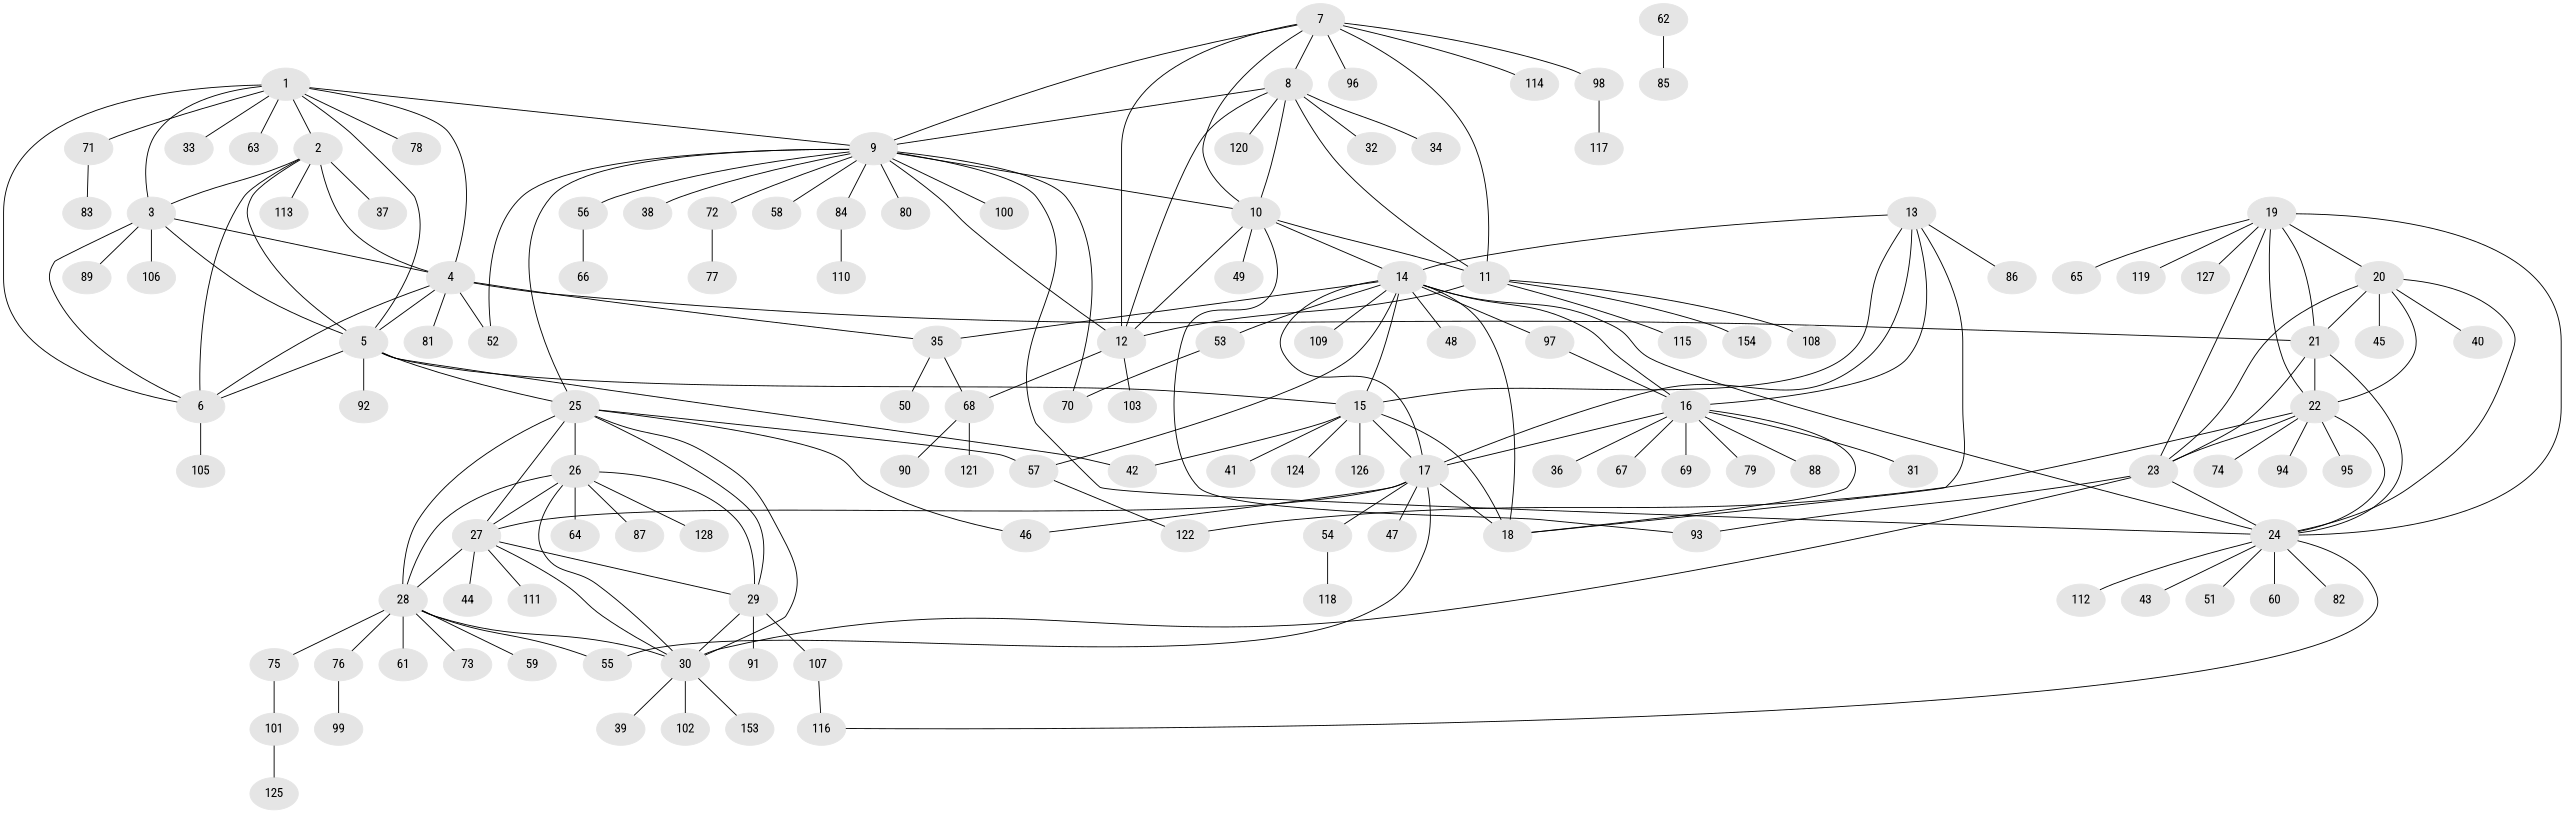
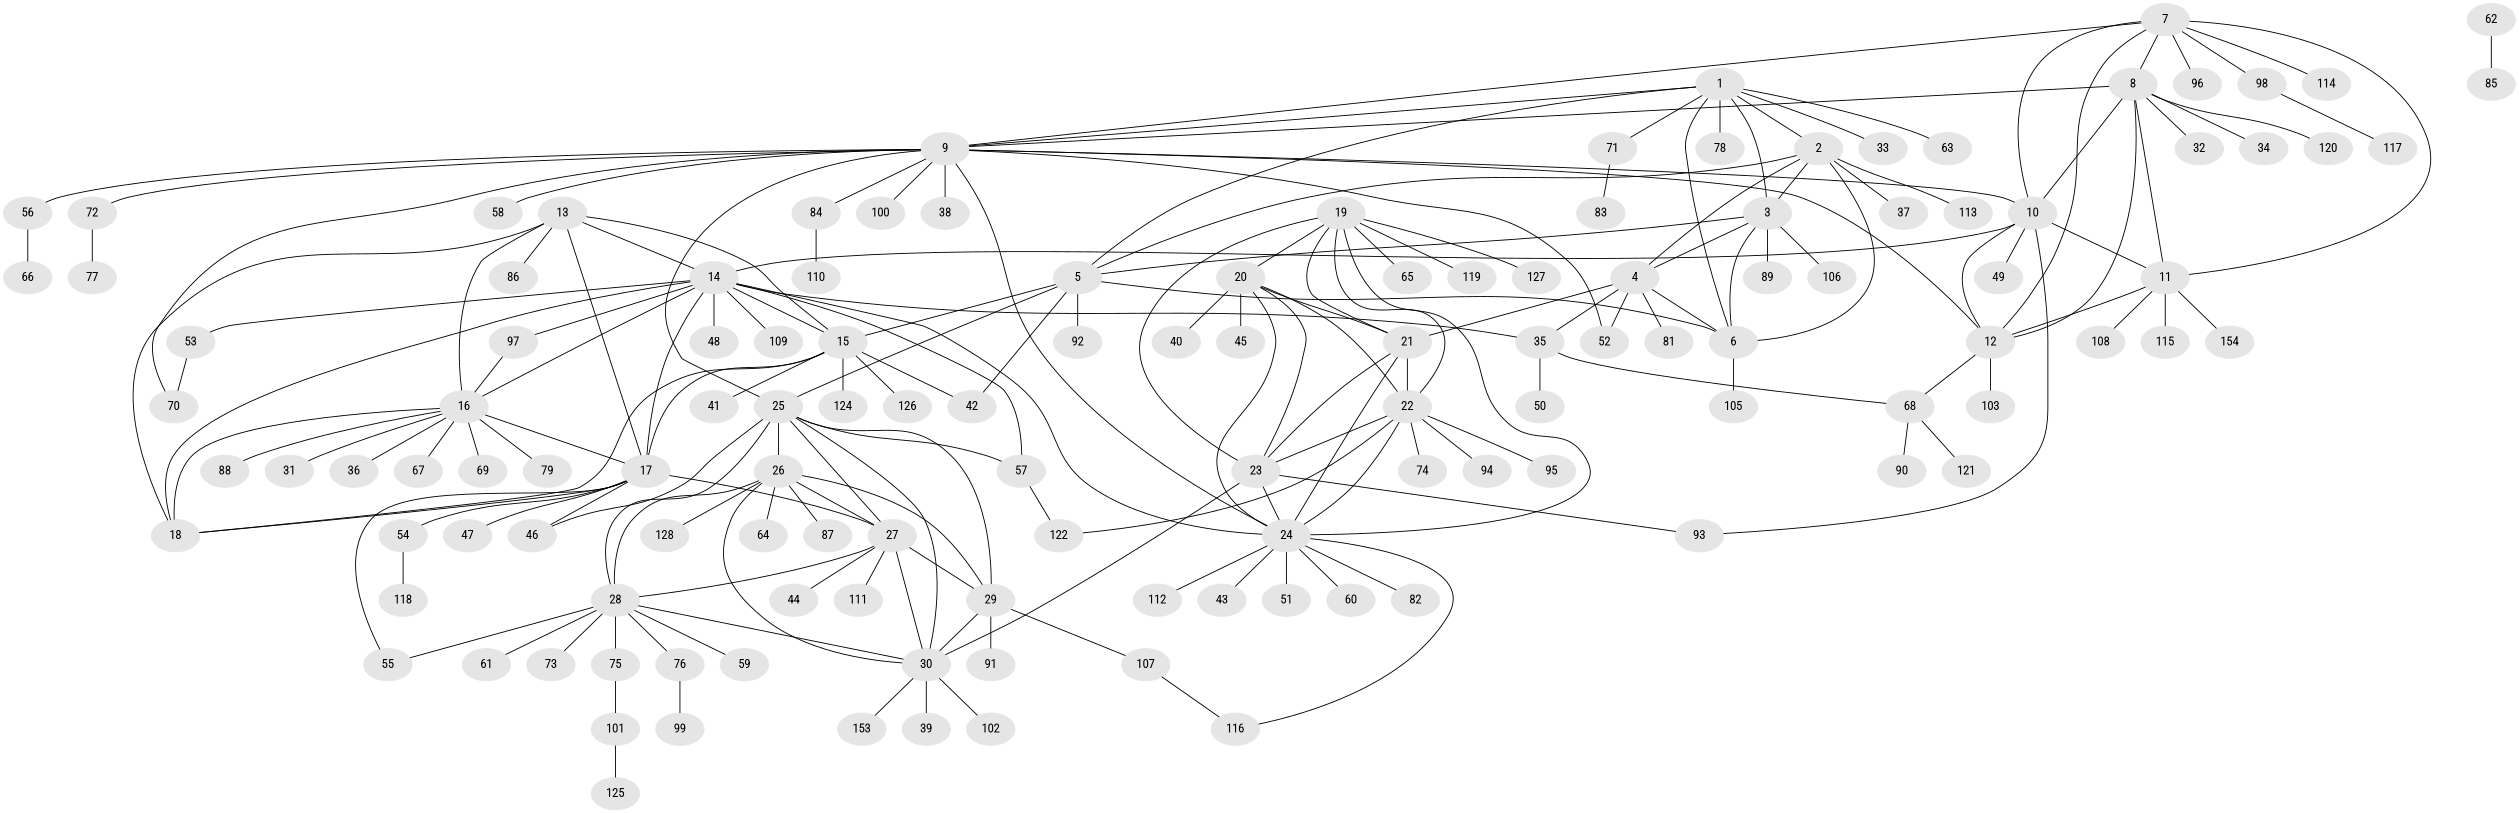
edge "1" -- "4": removed
node "80": removed
edge "4" -- "5": removed
